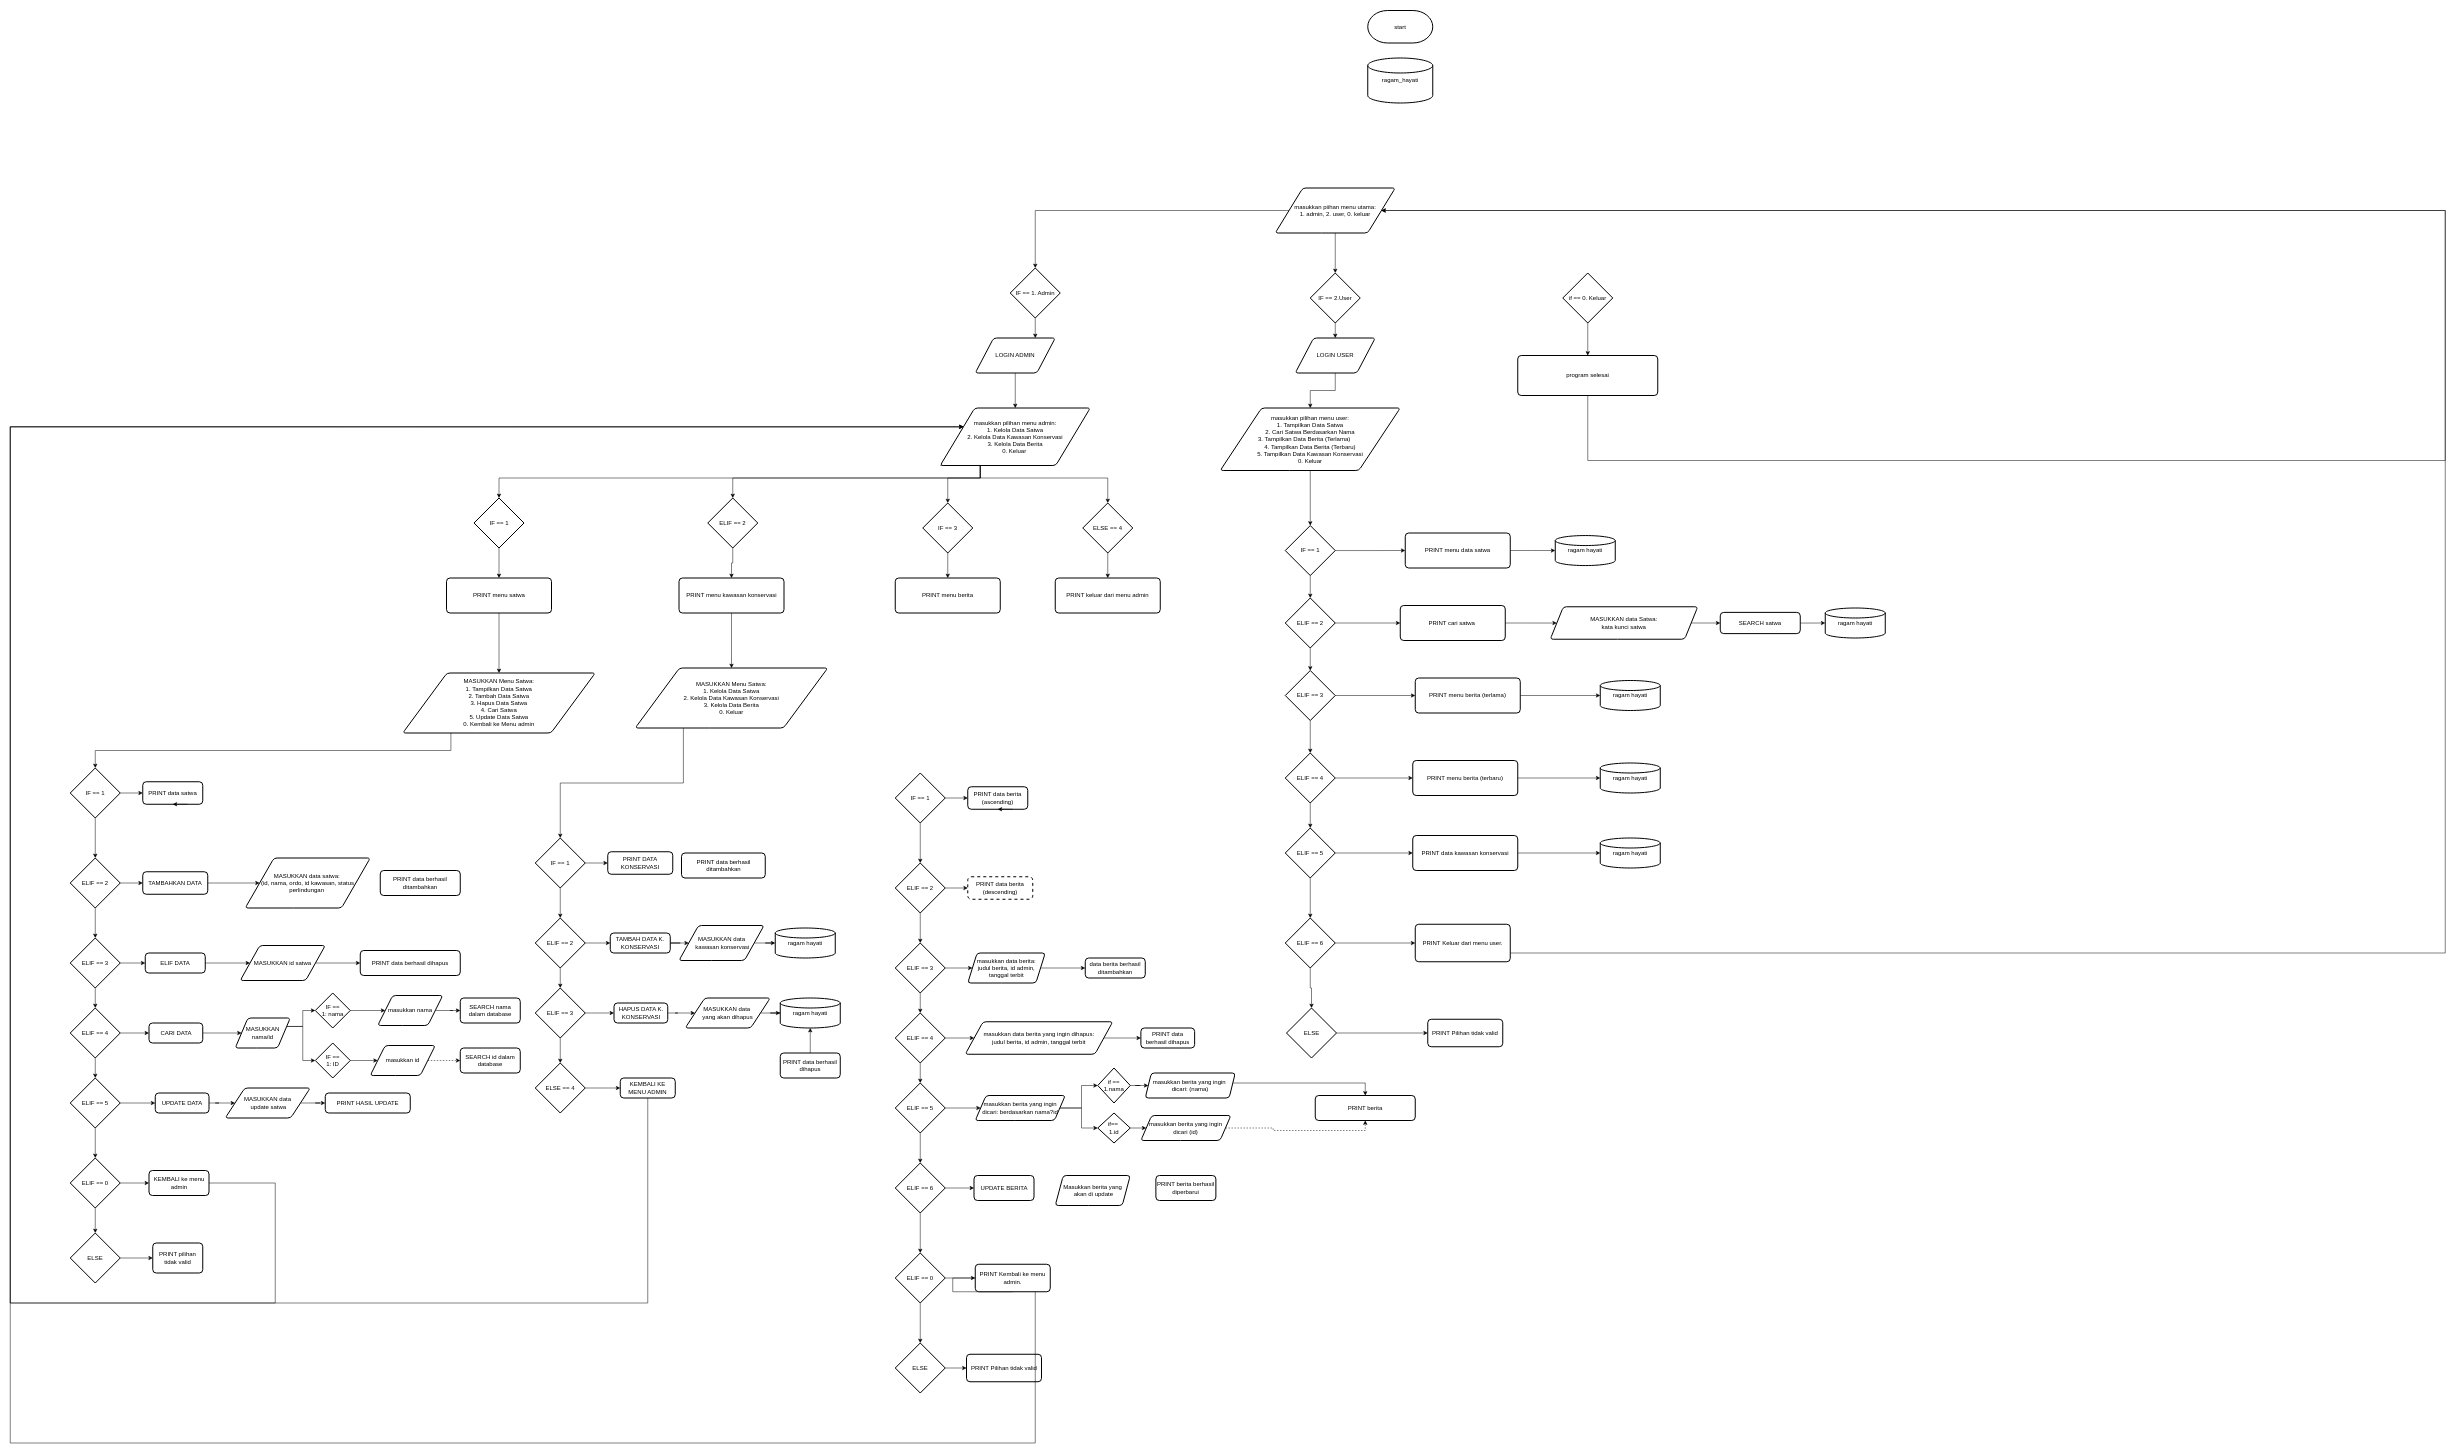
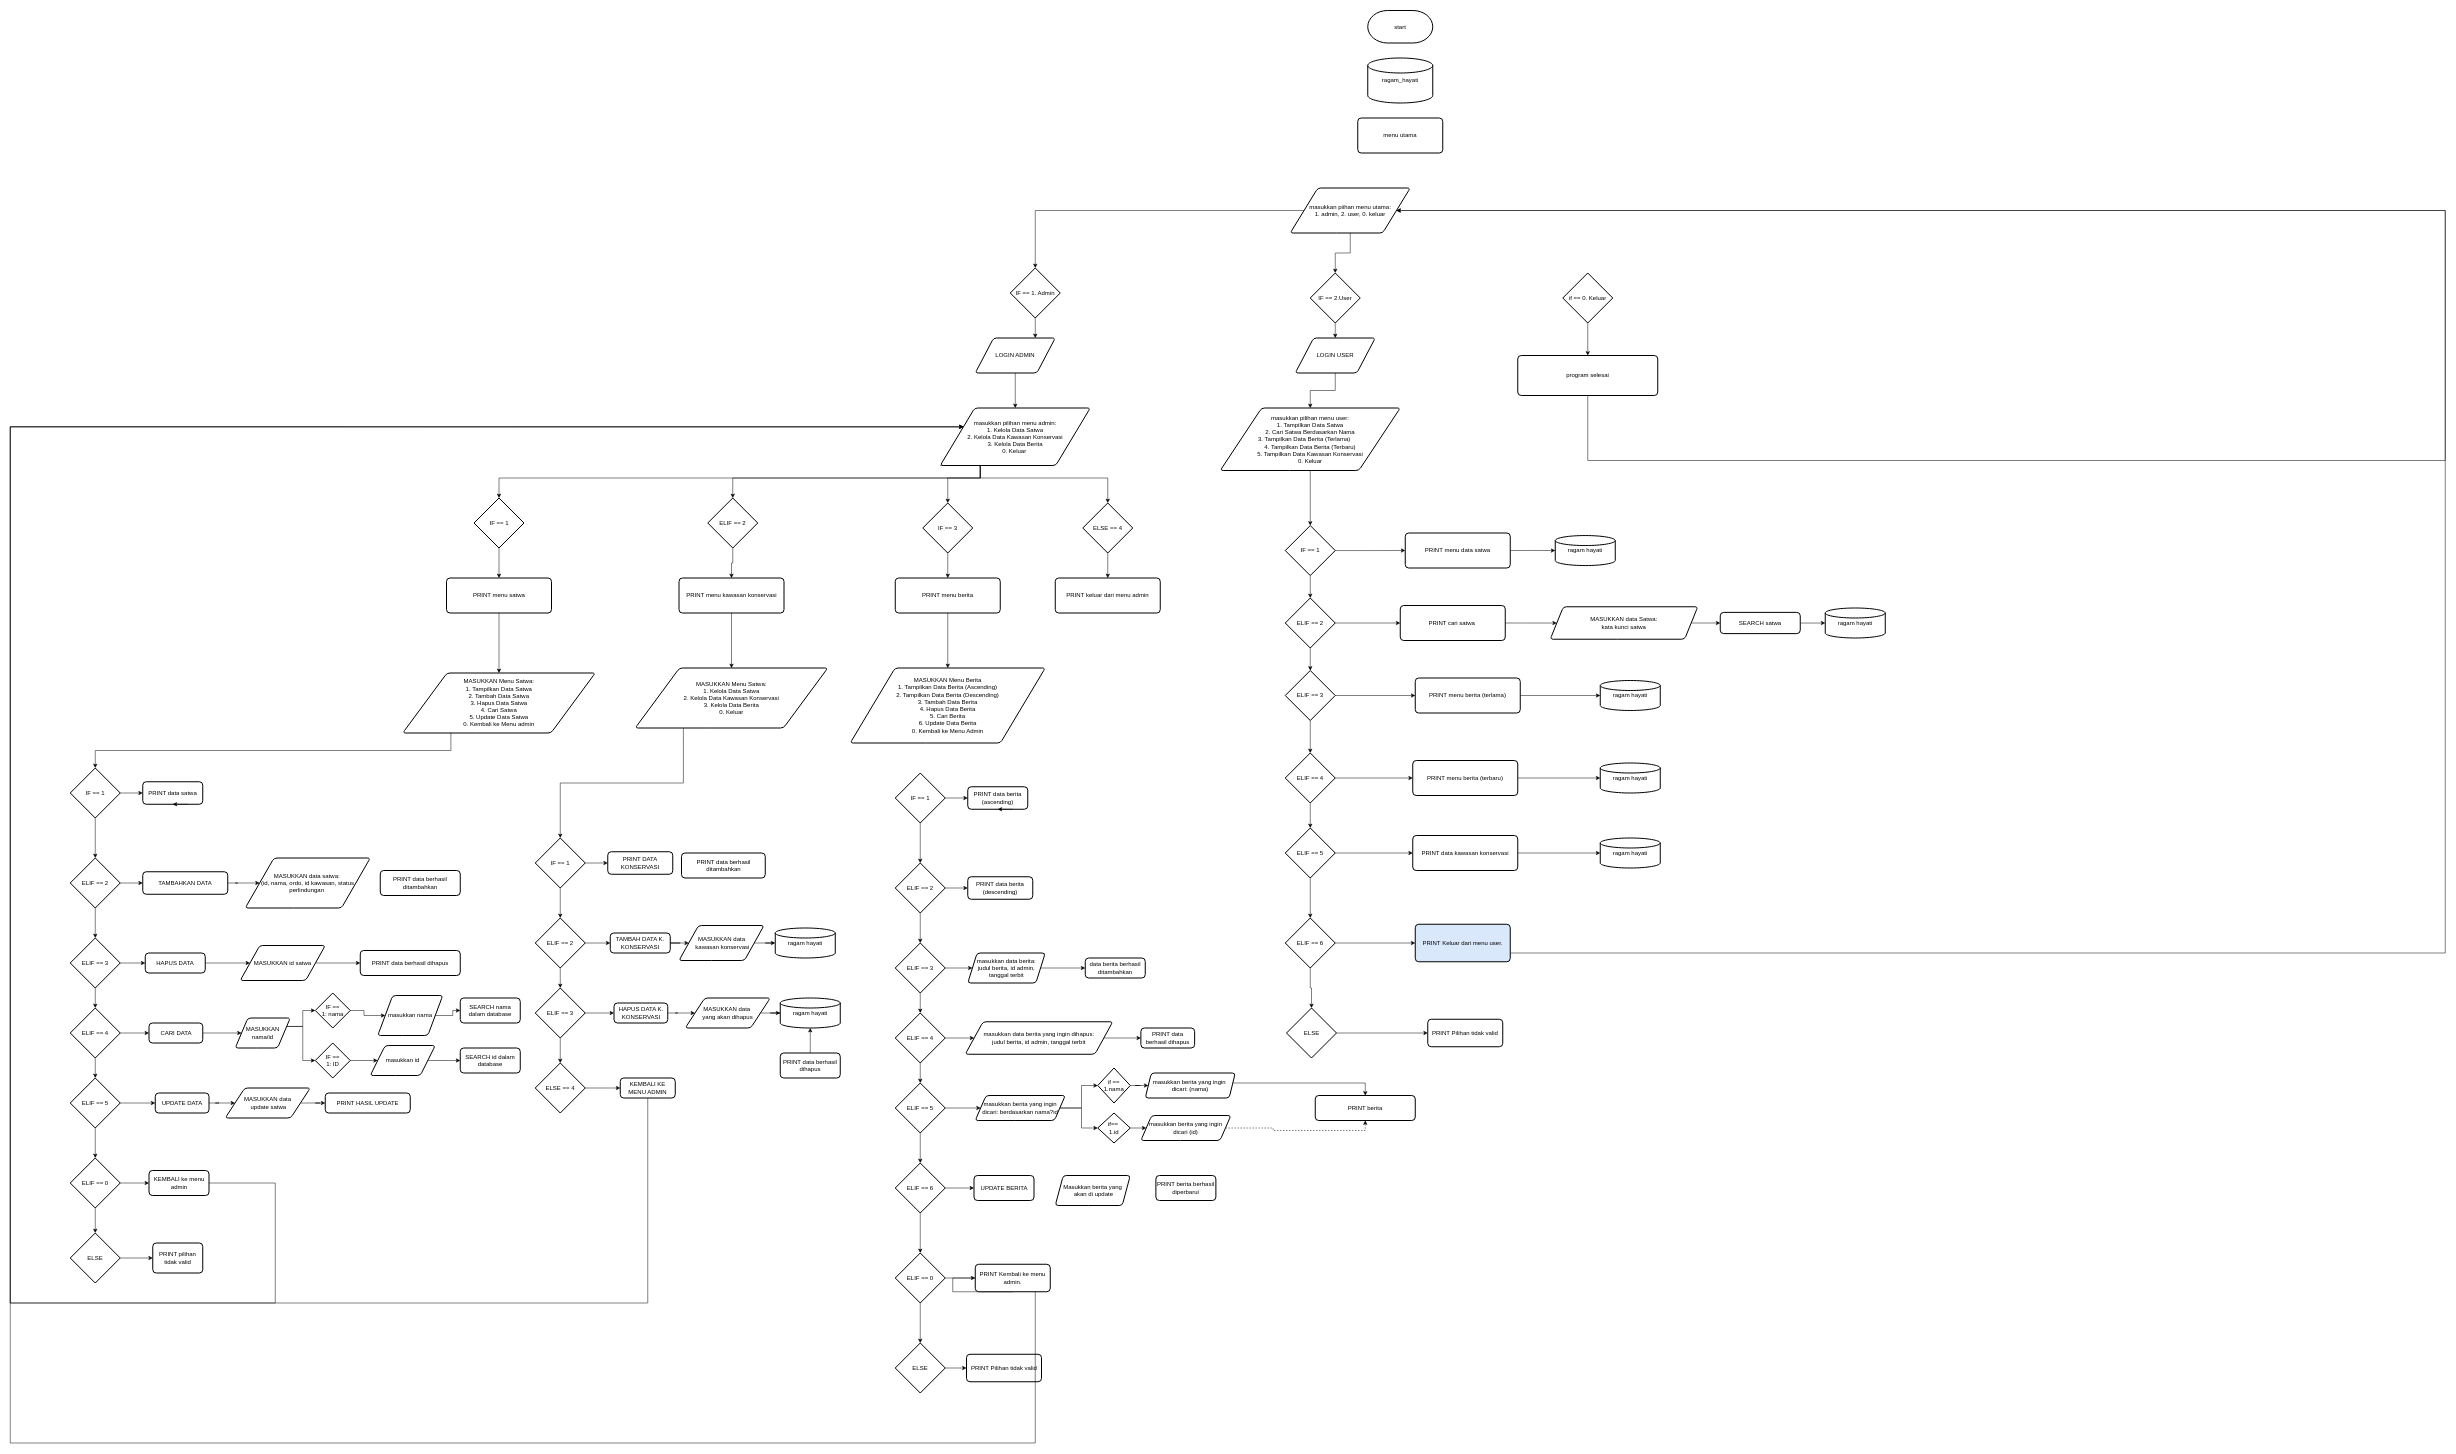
node "menu utama": added
node "masukkan piihan menu utama: 1. admin, 2. user, 0. keluar": moved (1335, 210) -> (1350, 210)
edge "PRINT menu berita" -> "MASUKKAN Menu Berita 1. Tampilkan Data Berita (Ascending) 2. Tampilkan Data Berita (Descending) 3. Tambah Data Berita 4. Hapus Data Berita 5. Cari Berita 6. Update Data Berita 0. Kembali ke Menu Admin": added
node "MASUKKAN Menu Berita 1. Tampilkan Data Berita (Ascending) 2. Tampilkan Data Berita (Descending) 3. Tambah Data Berita 4. Hapus Data Berita 5. Cari Berita 6. Update Data Berita 0. Kembali ke Menu Admin": added
node "TAMBAHKAN DATA": size 65x23 -> 85x23
node "PRINT data berita (descending)": style dashed -> solid
node "PRINT Keluar dari menu user.": fillcolor #ffffff -> #dae8fc
node "ELIF DATA": label "ELIF DATA" -> "HAPUS DATA"
node "masukkan nama": size 65x30 -> 65x40
edge "masukkan id" -> "SEARCH id dalam database": style dashed -> solid
